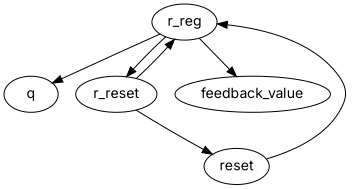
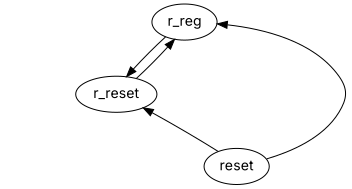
node "q": removed
node "feedback_value": removed
edge "r_reset" -> "reset": reversed
